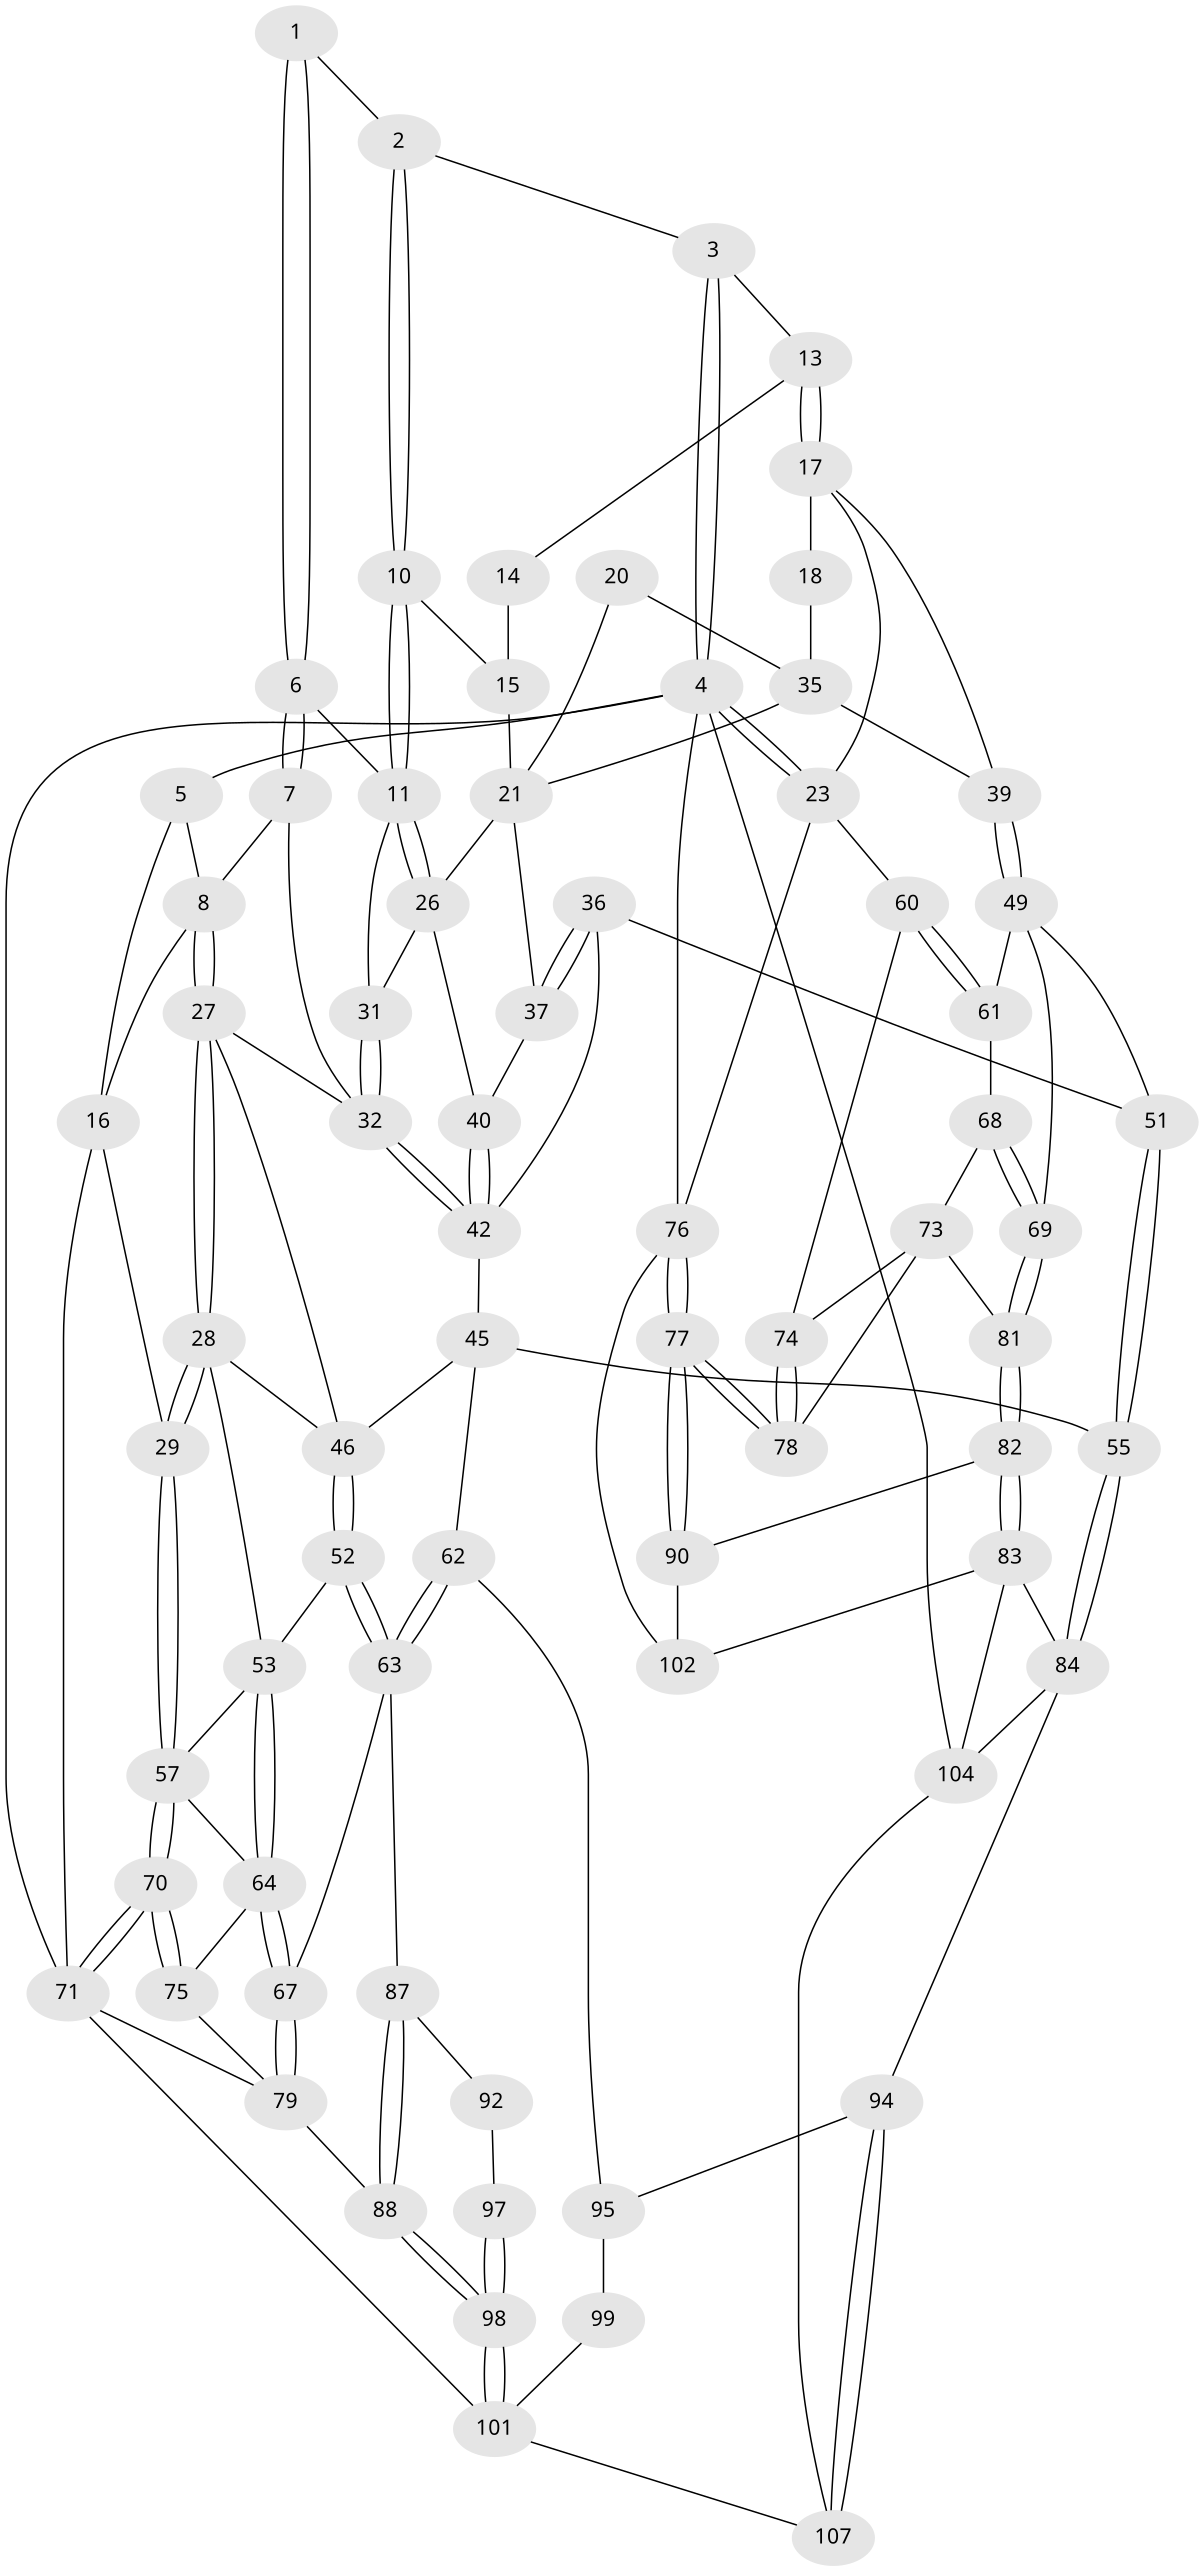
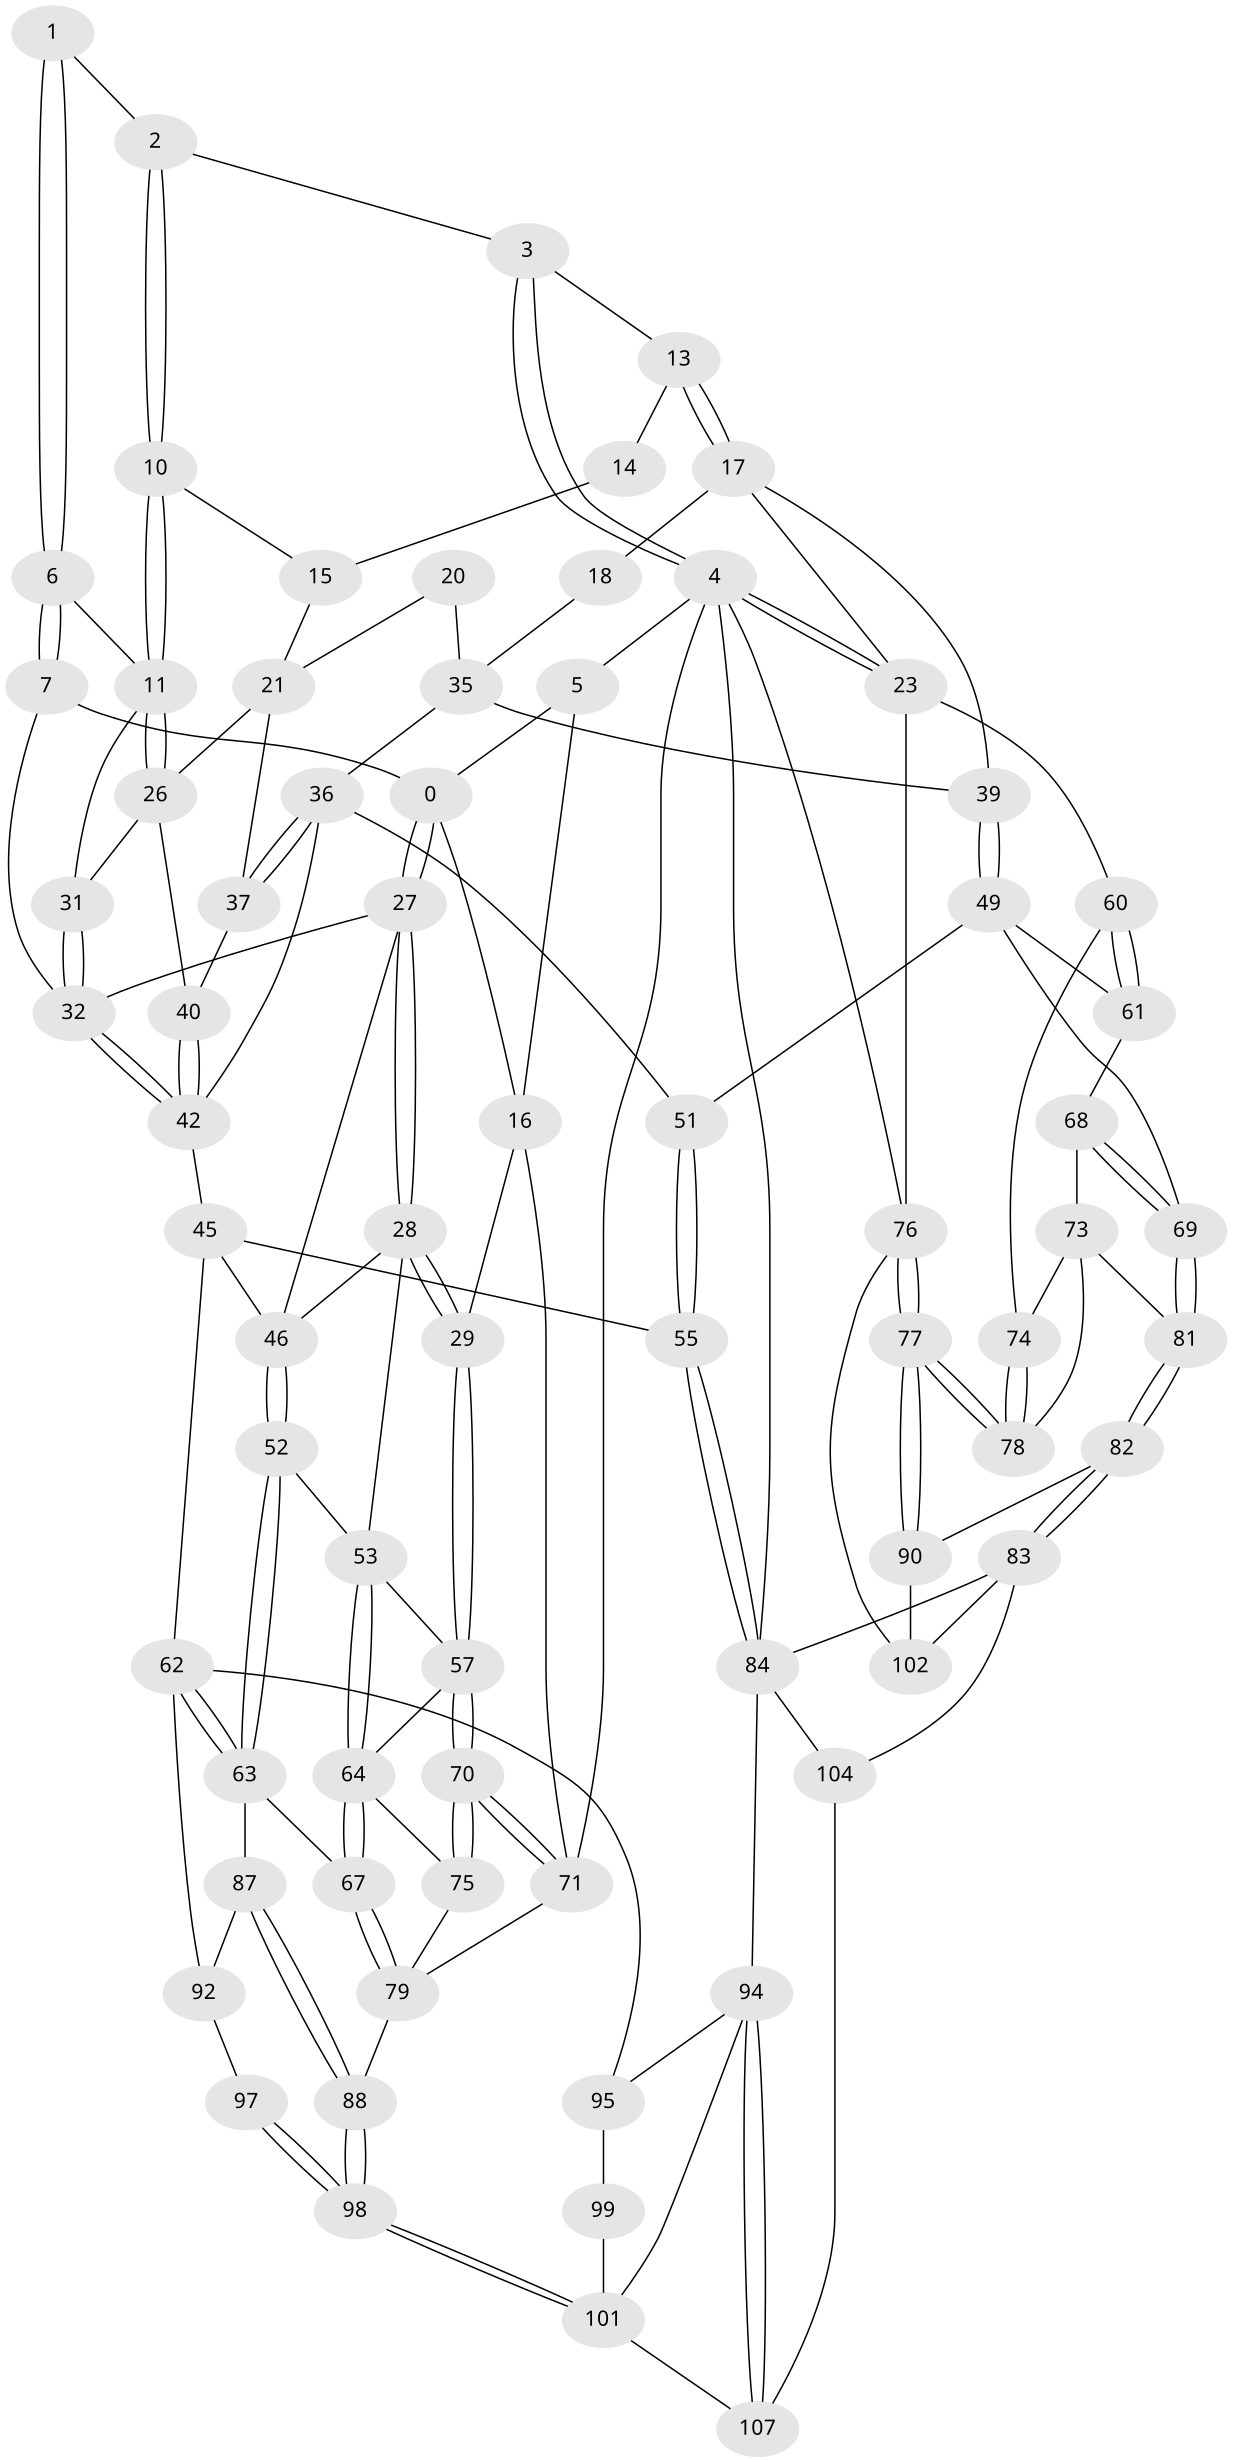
edge "35" -- "21": now "35" -- "36"
node "8": label "8" -> "0"
edge "4" -- "104": now "4" -- "84"
edge "62" -- "92": added
edge "71" -- "101": now "94" -- "101"
